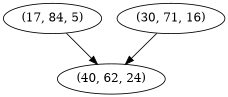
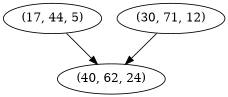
node "(17, 84, 5)": label "(17, 84, 5)" -> "(17, 44, 5)"
node "(30, 71, 16)": label "(30, 71, 16)" -> "(30, 71, 12)"
